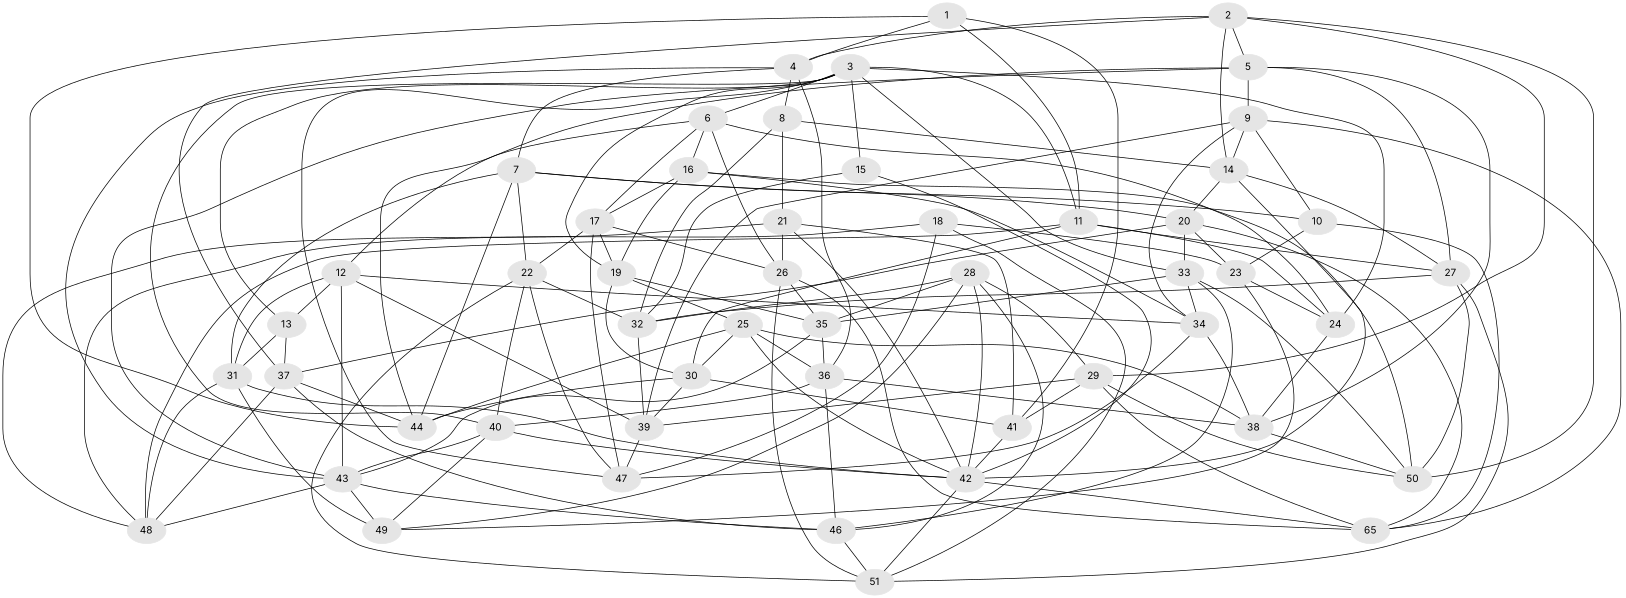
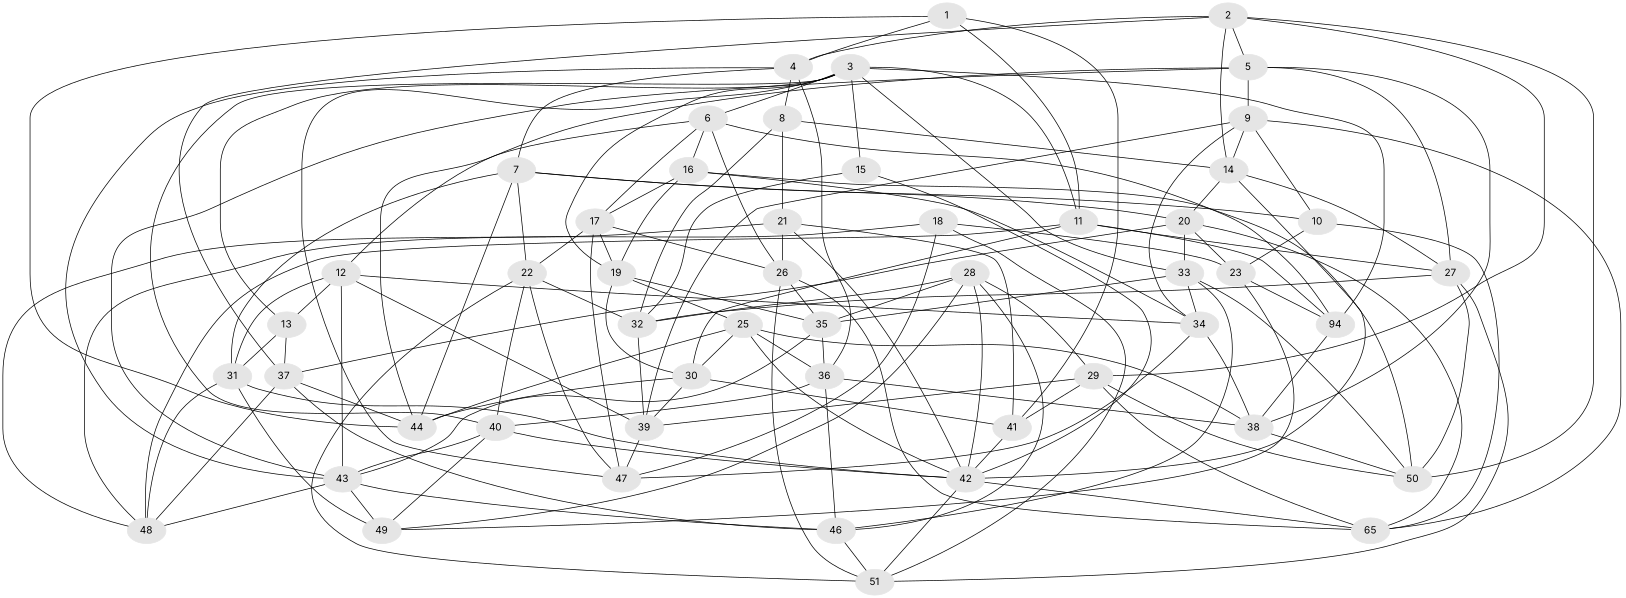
node "24": label "24" -> "94"
